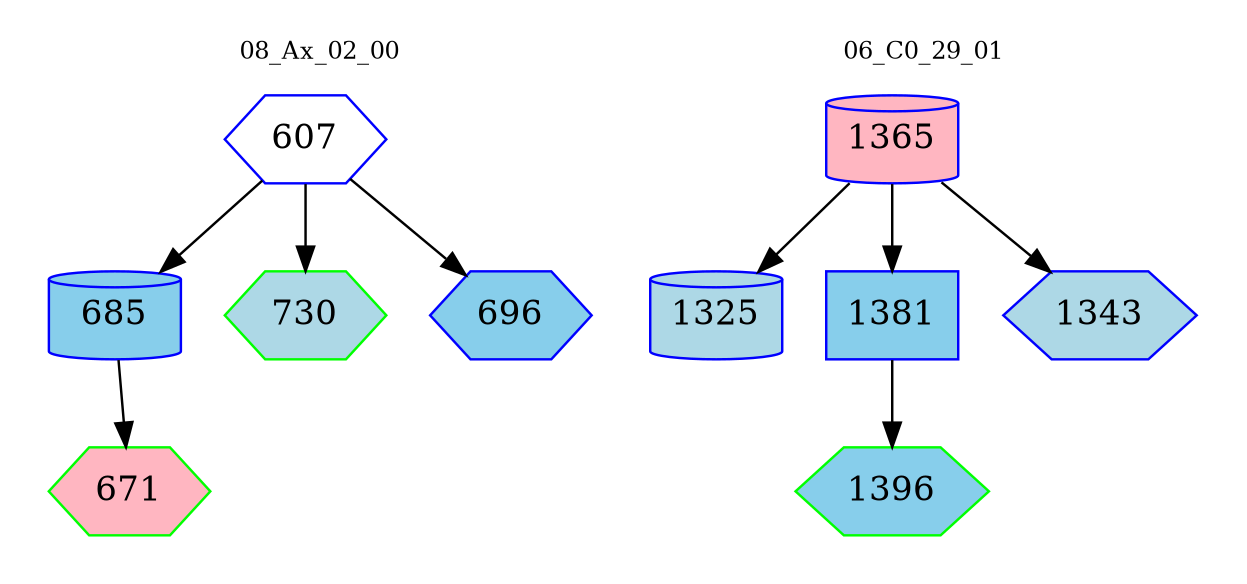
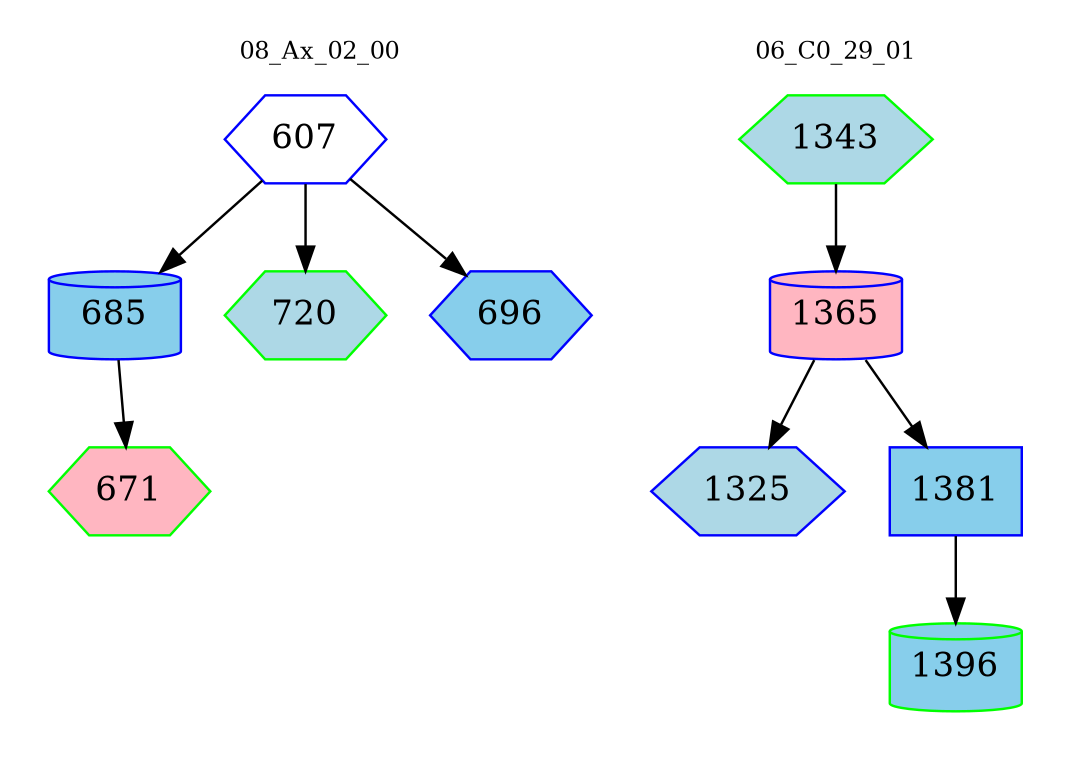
edge "1365" -> "1343": reversed
node "730": label "730" -> "720"
node "1325": shape cylinder -> hexagon
node "1343": color blue -> green
node "1396": shape hexagon -> cylinder
